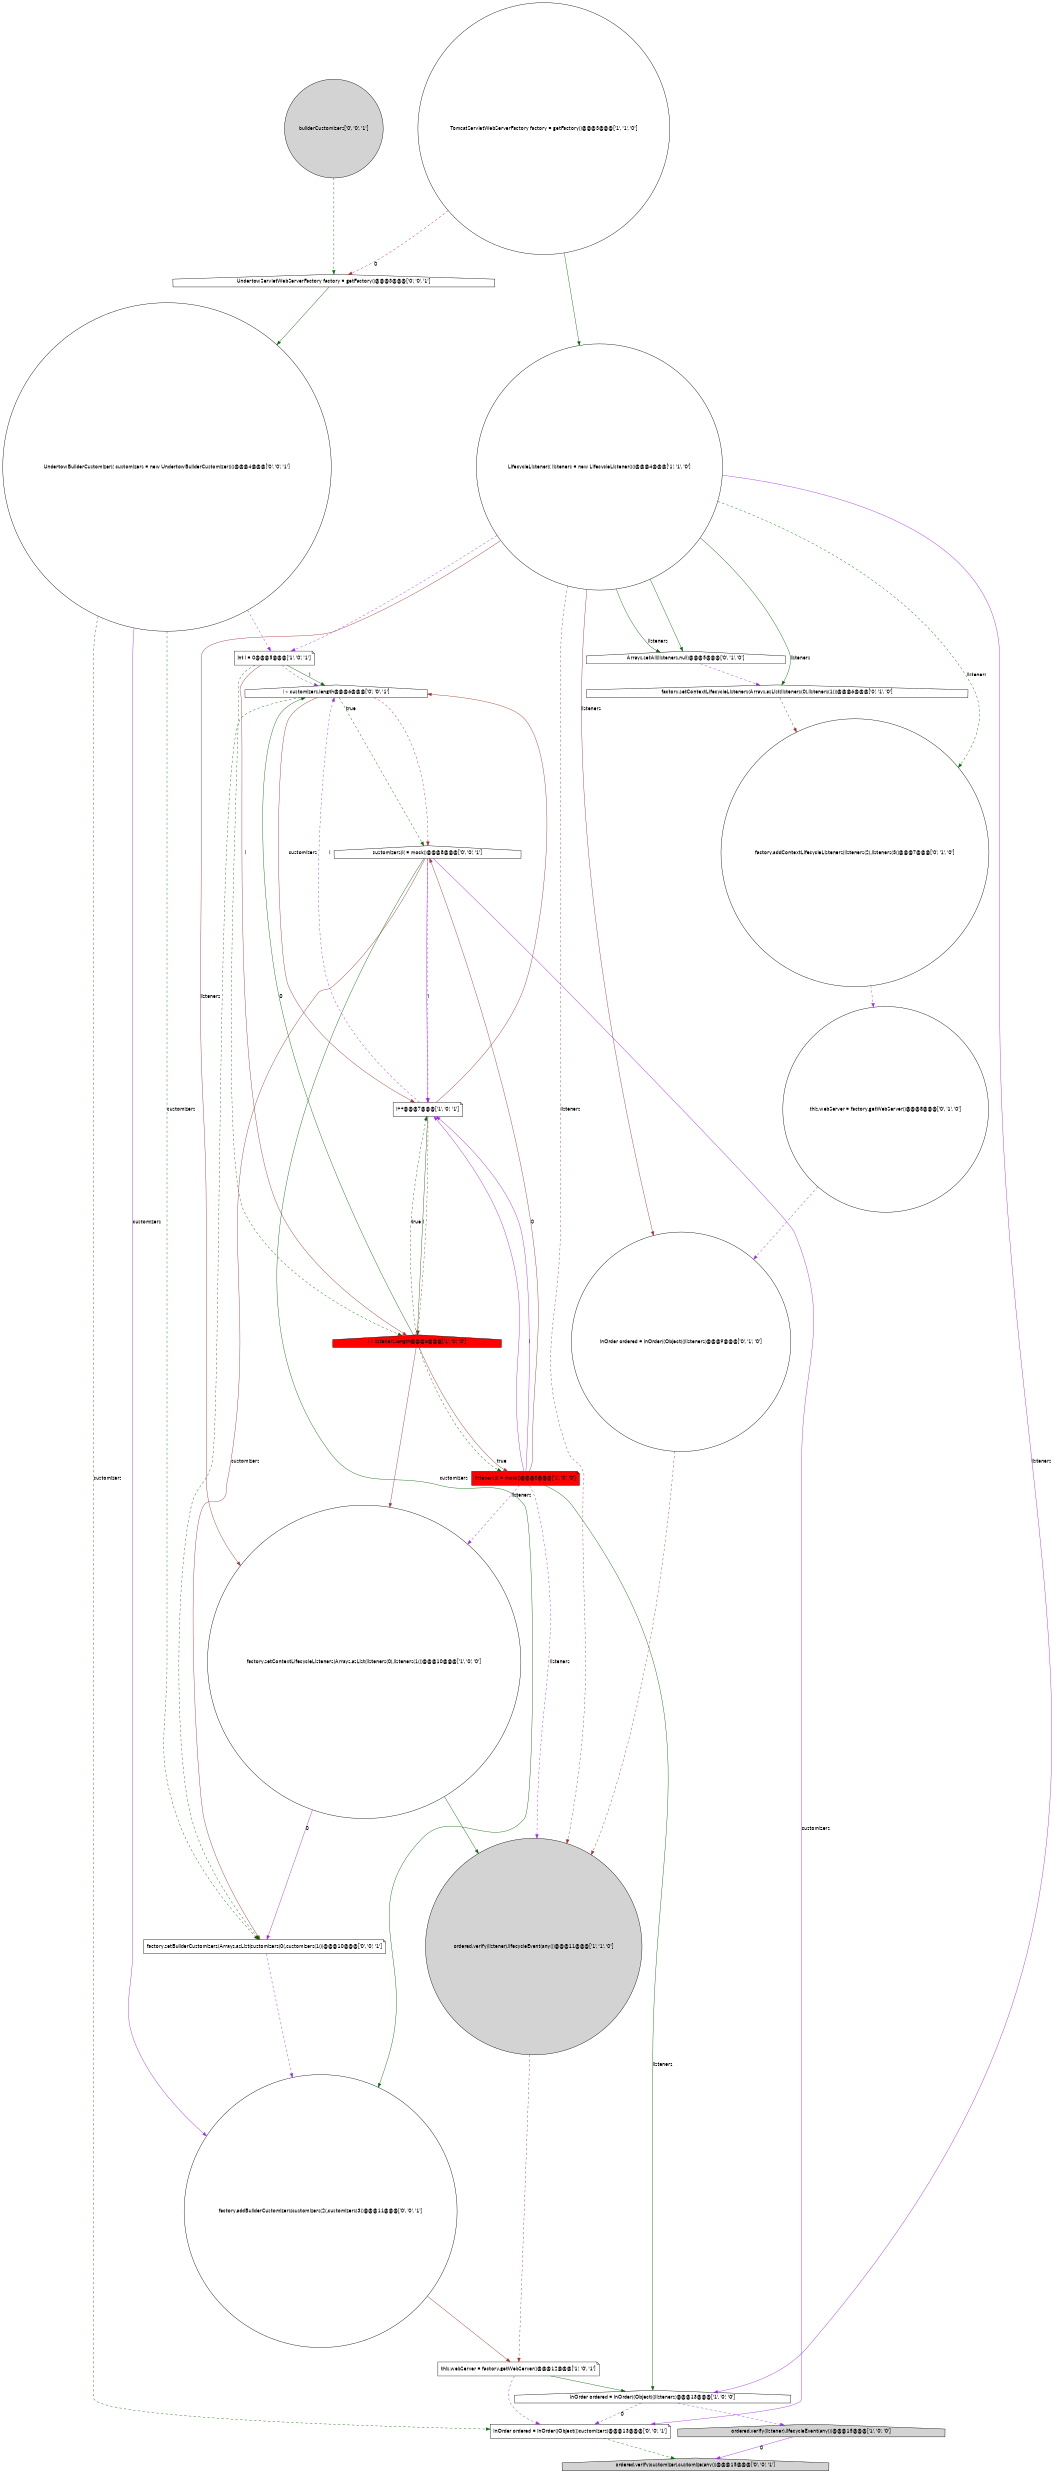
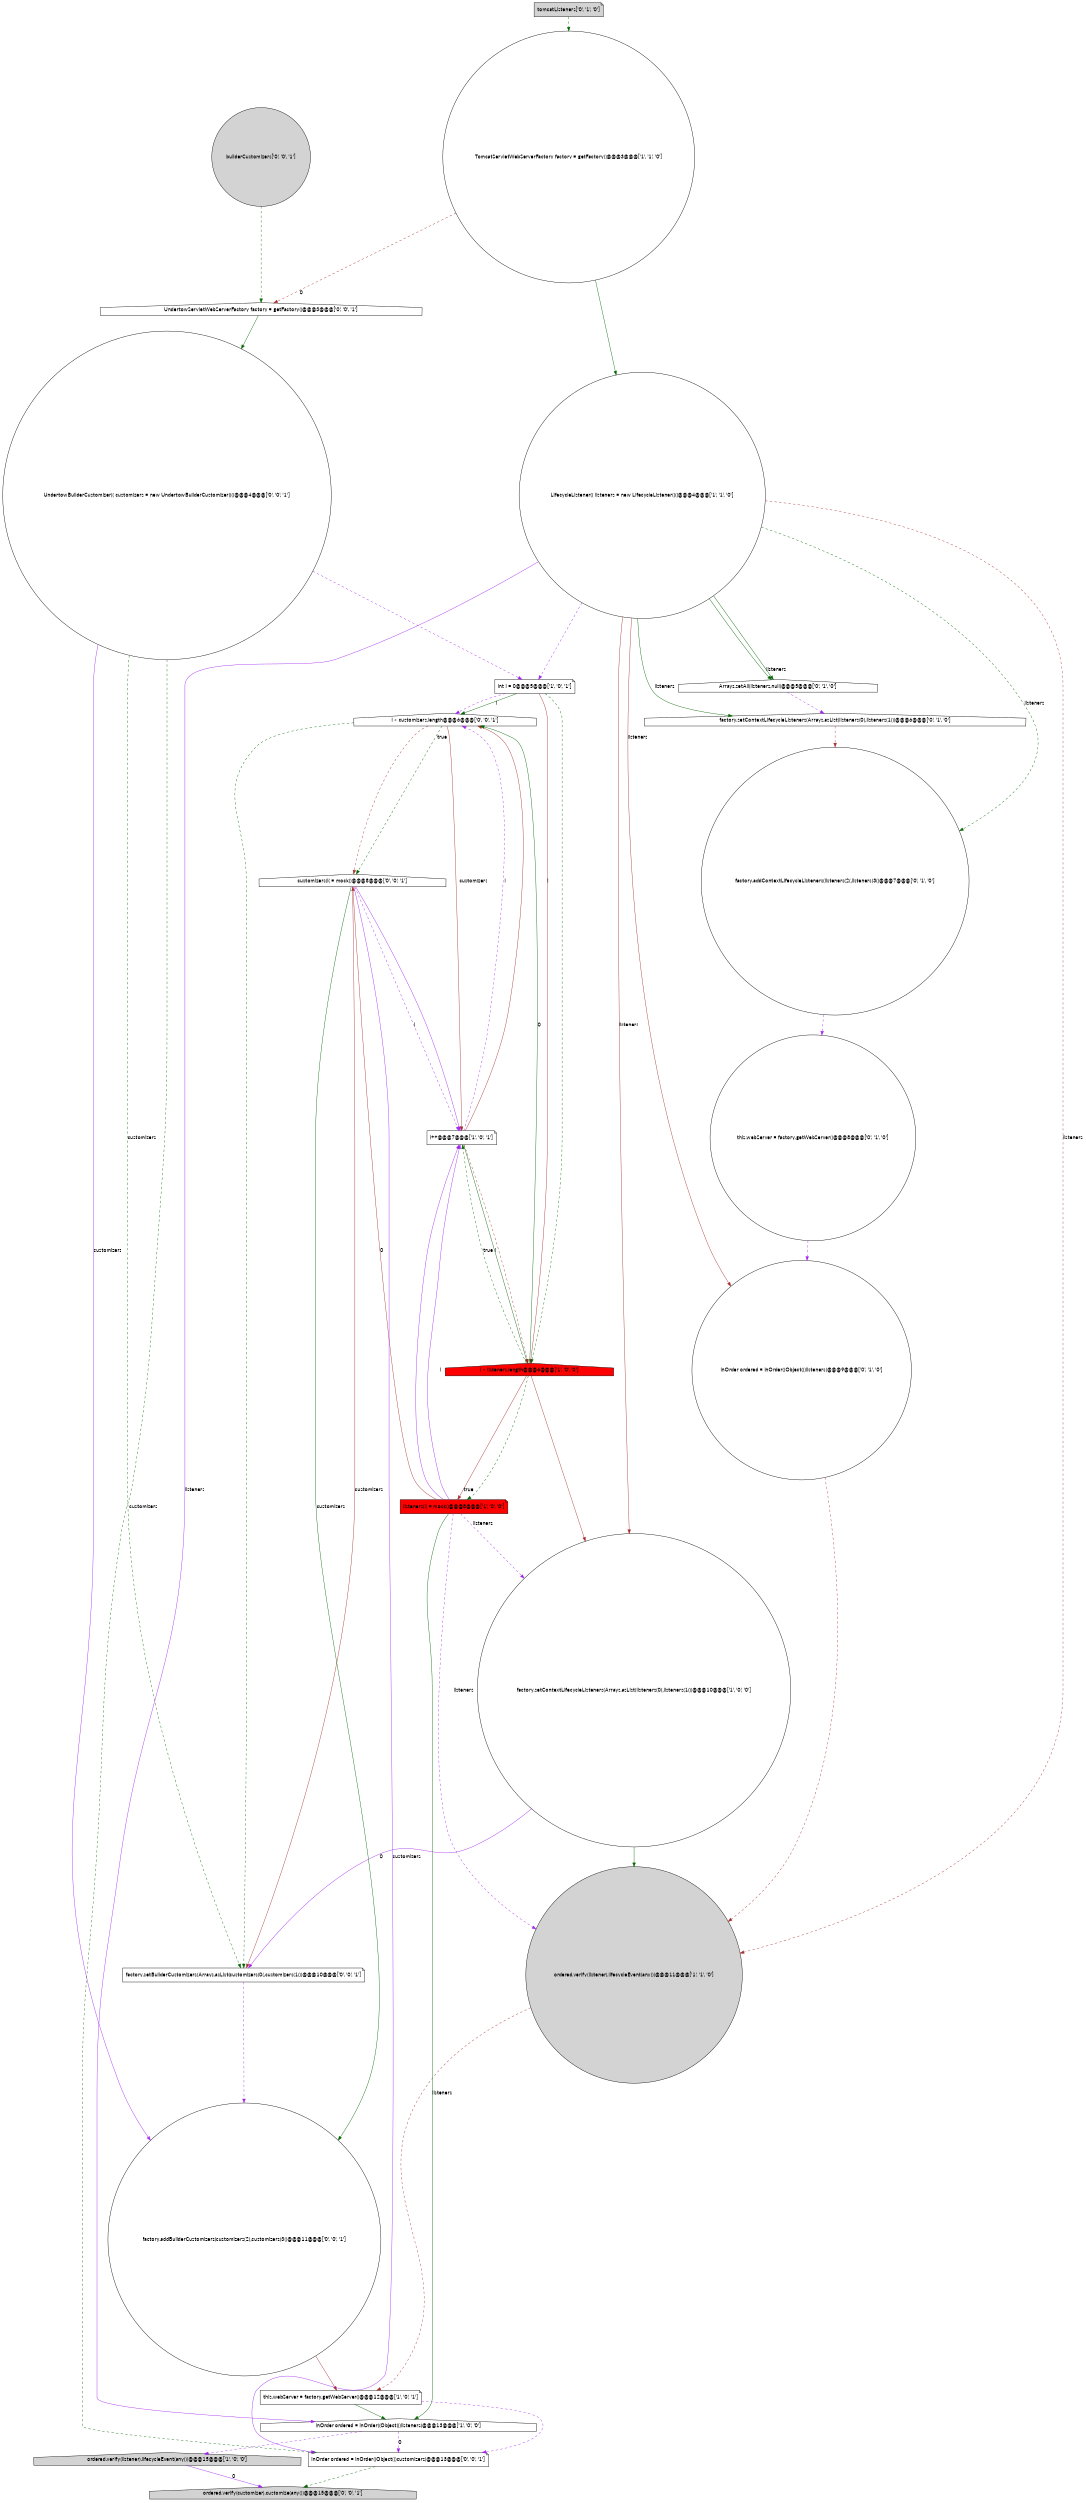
node "tomcatListeners['0', '1', '0']": added
